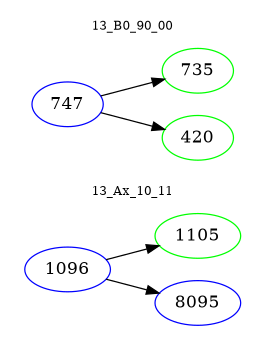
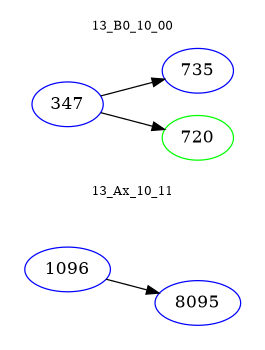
cluster "13_B0_90_00": label "13_B0_90_00" -> "13_B0_10_00"
node "735": color green -> blue
node "747": label "747" -> "347"
node "420": label "420" -> "720"
node "1105": removed
